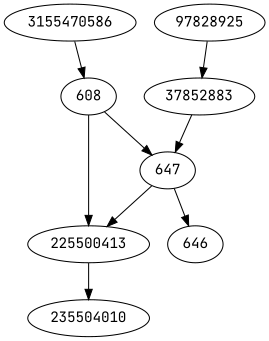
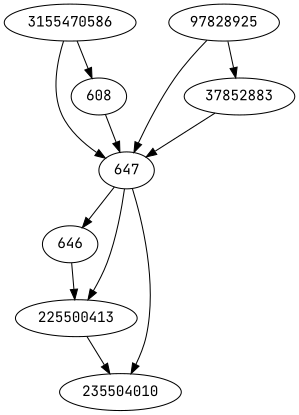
edge "97828925" -> "647": added
edge "3155470586" -> "647": added
edge "608" -> "225500413": now "646" -> "225500413"
edge "647" -> "235504010": added
